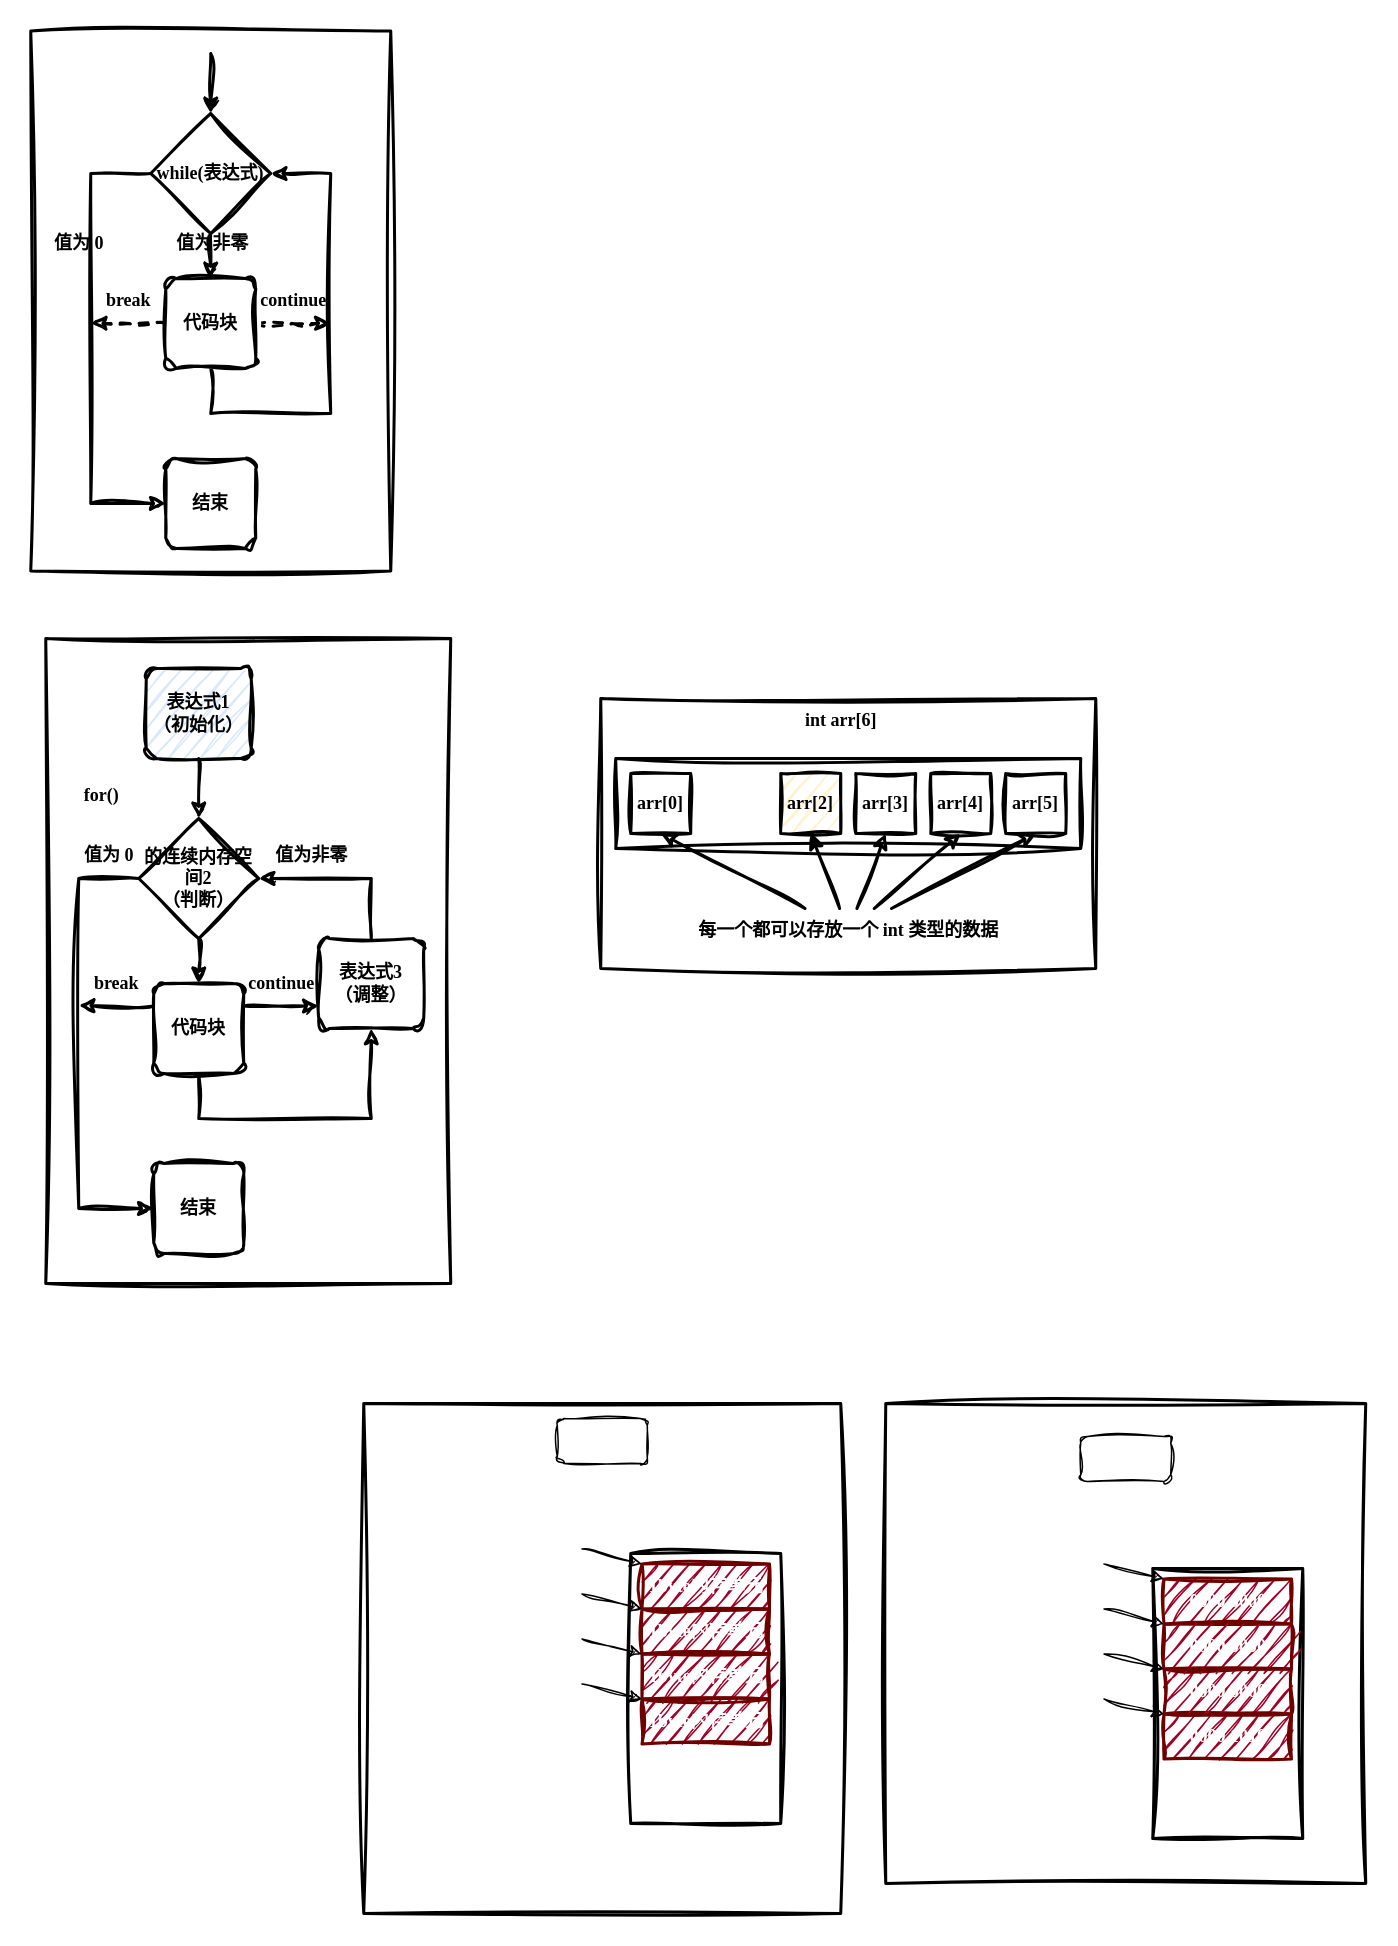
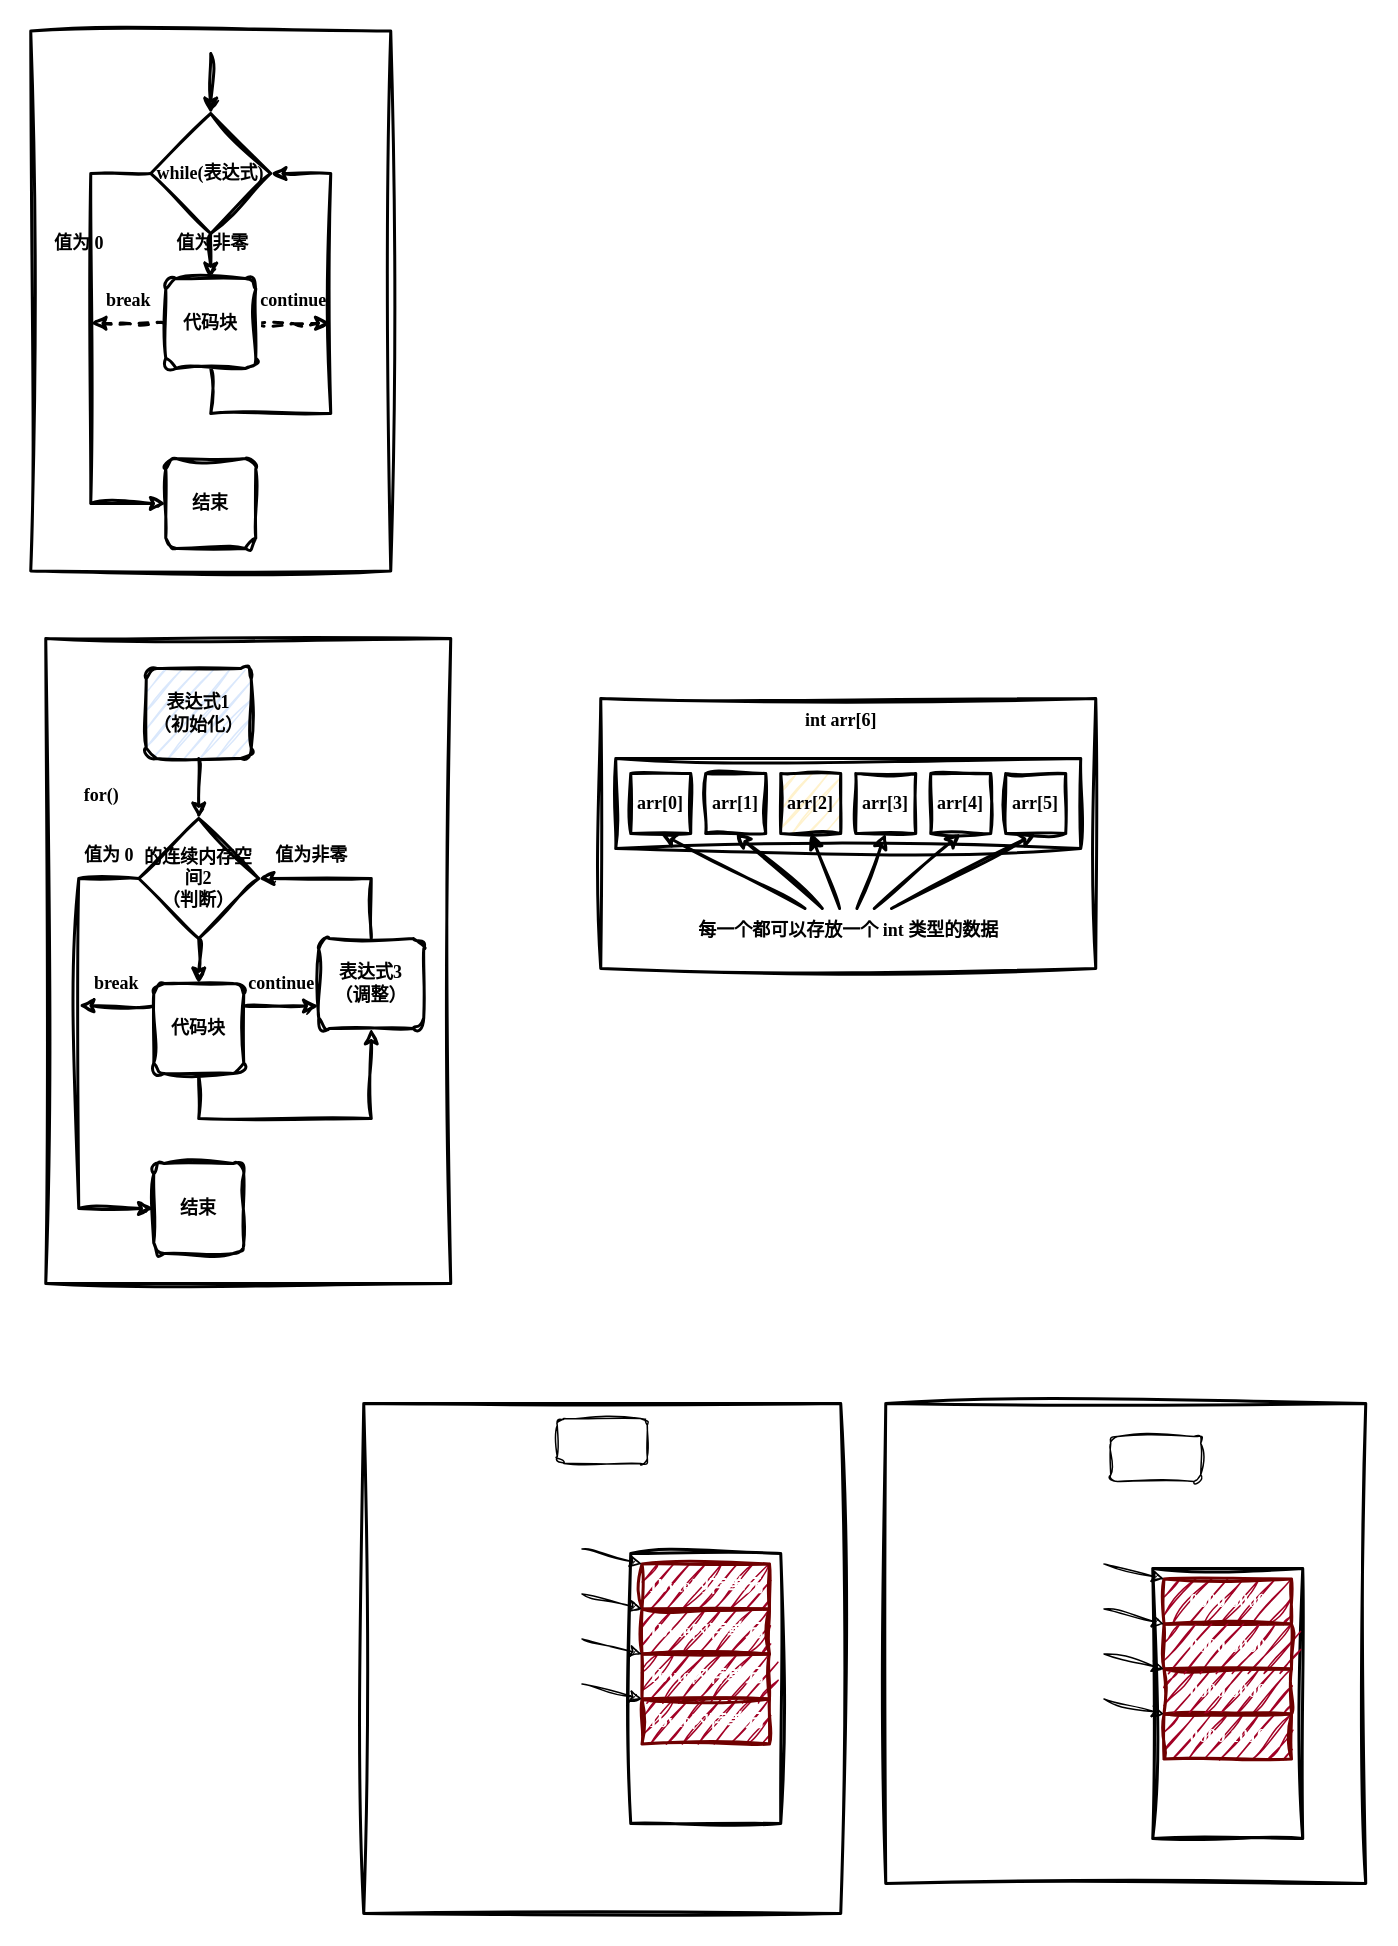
node "arr[1]": added
edge "每一个都可以存放一个 int 类型的数据" -> "arr[1]": added
node "a=10;": moved (1126, 1459) -> (1156, 1459)
